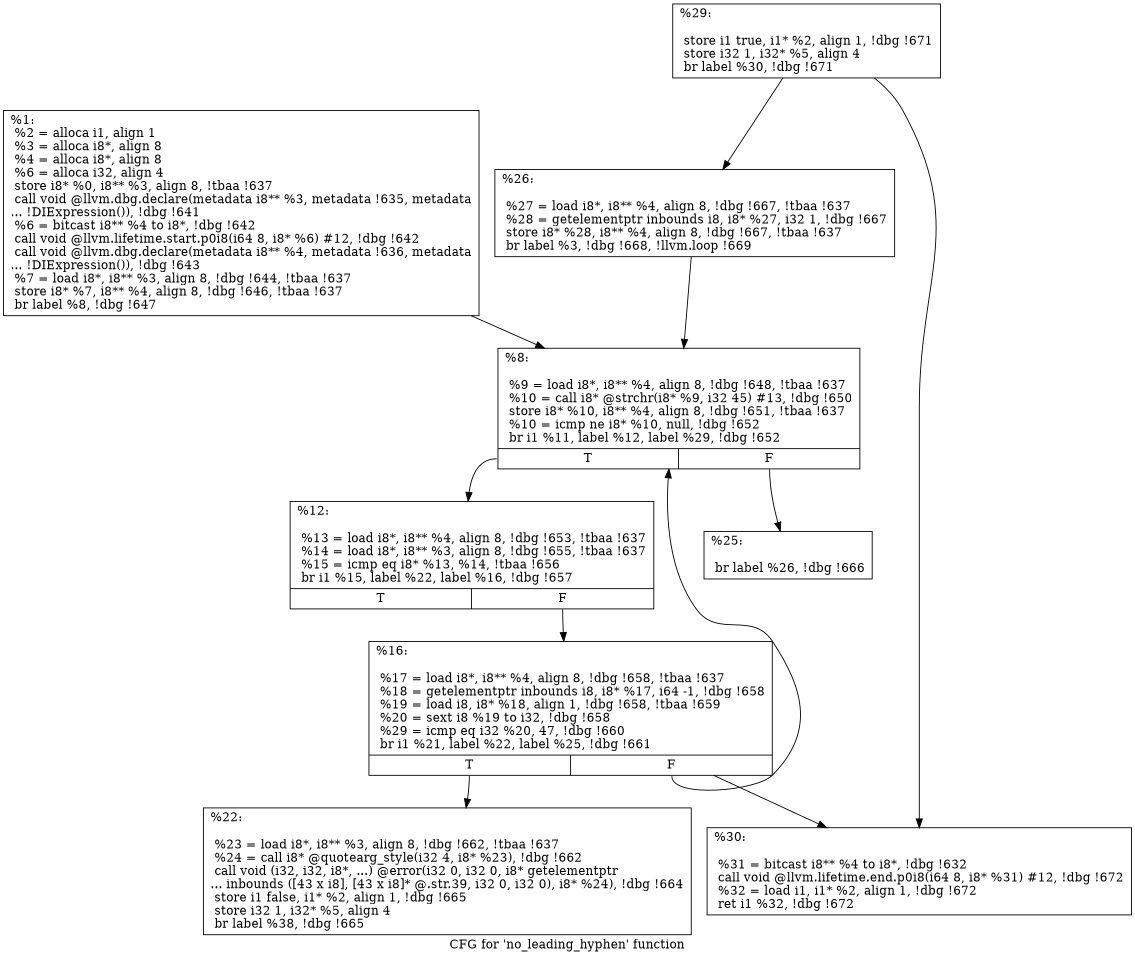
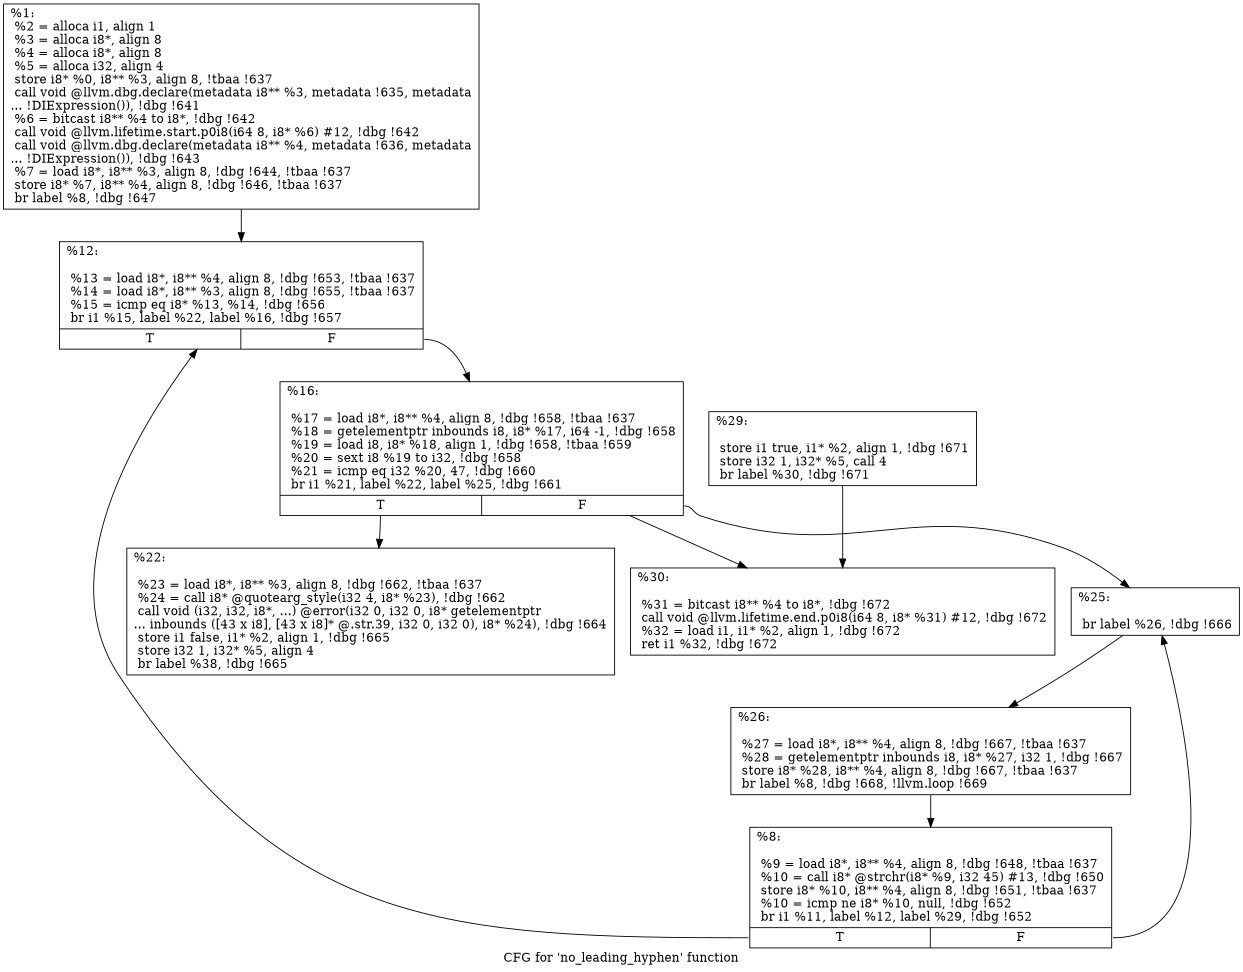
node "%29:": text "store i32 1, i32* %5, align 4" -> "store i32 1, i32* %5, call 4"
edge "%29:" -> "%26:": now "%25:" -> "%26:"
node "%1:": text "%6 = alloca i32, align 4" -> "%5 = alloca i32, align 4"
node "%26:": text "br label %3, !dbg !668, !llvm.loop !669" -> "br label %8, !dbg !668, !llvm.loop !669"
edge "%1:" -> "%8:": now "%1:" -> "%12:"
node "%12:": text "%15 = icmp eq i8* %13, %14, !tbaa !656" -> "%15 = icmp eq i8* %13, %14, !dbg !656"
edge "%16:" -> "%8:": now "%16:" -> "%25:"
node "%16:": text "%29 = icmp eq i32 %20, 47, !dbg !660" -> "%21 = icmp eq i32 %20, 47, !dbg !660"
node "%30:": text "%31 = bitcast i8** %4 to i8*, !dbg !632" -> "%31 = bitcast i8** %4 to i8*, !dbg !672"
